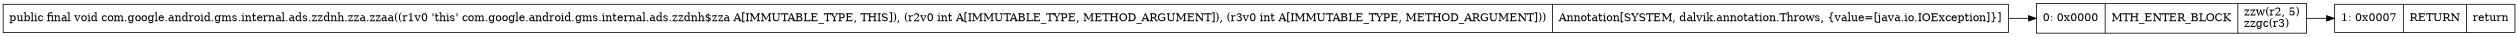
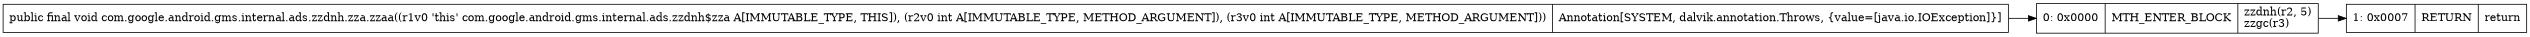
node "0: 0x0000": text "zzw(r2, 5)" -> "zzdnh(r2, 5)"
